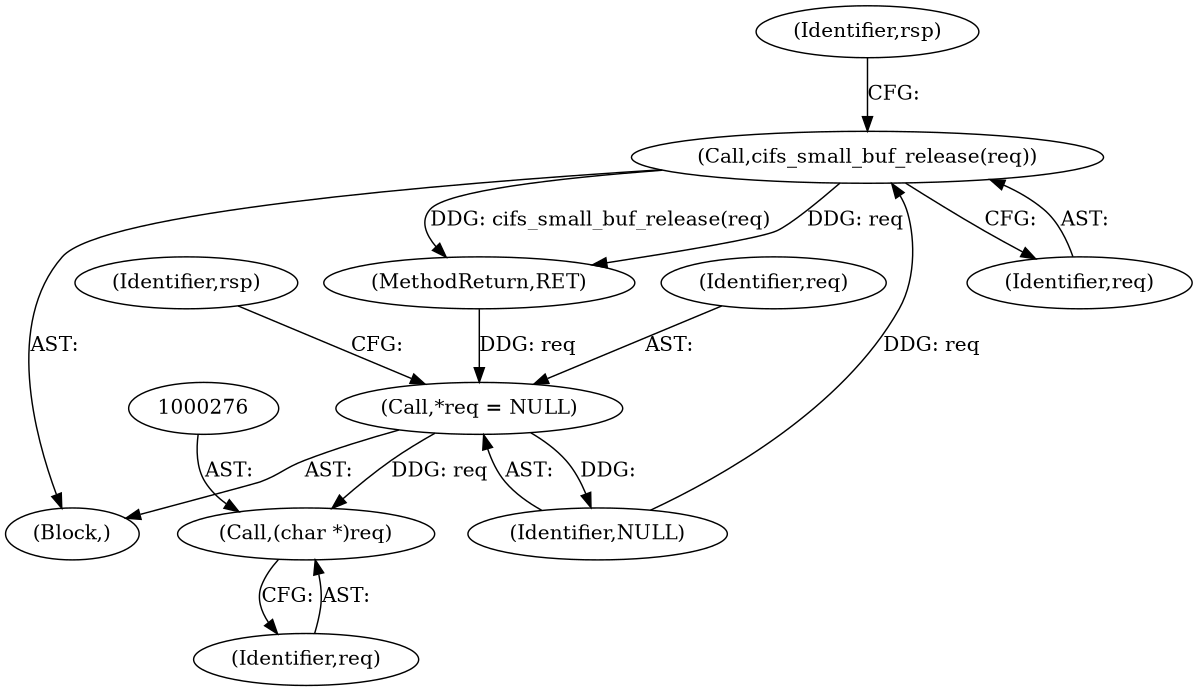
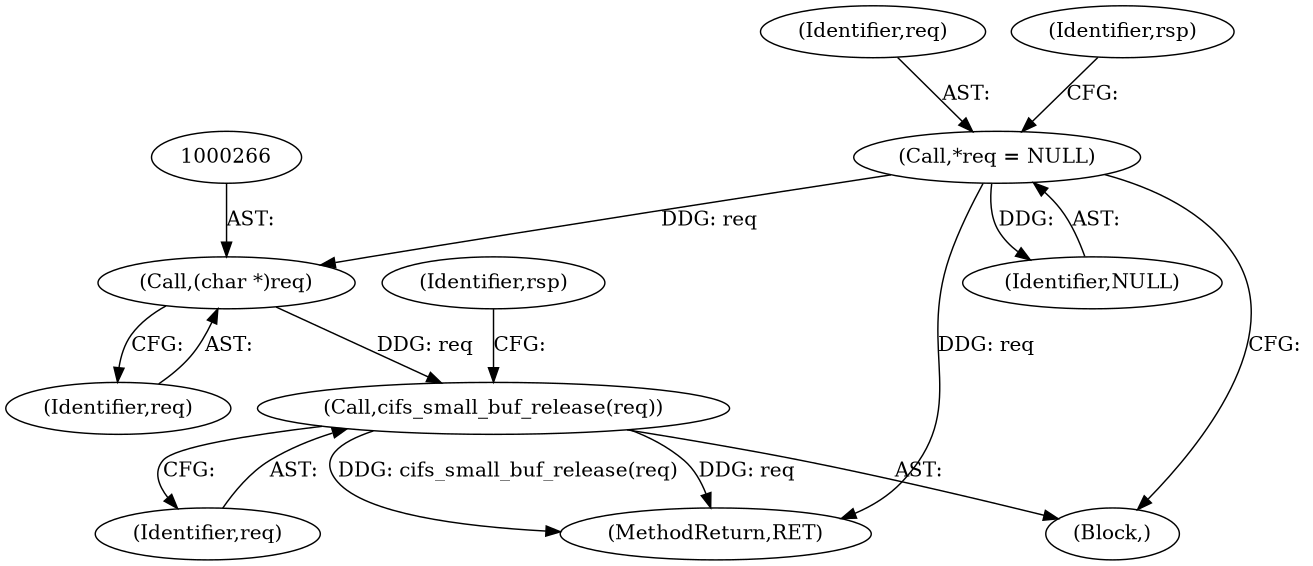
edge "(MethodReturn,RET)" -> "(Call,*req = NULL)": reversed
edge "(Identifier,NULL)" -> "(Call,cifs_small_buf_release(req))": now "(Call,(char *)req)" -> "(Call,cifs_small_buf_release(req))"
node "1000276": label "1000276" -> "1000266"
edge "(Call,*req = NULL)" -> "(Block,)": label "AST: " -> "CFG: "
